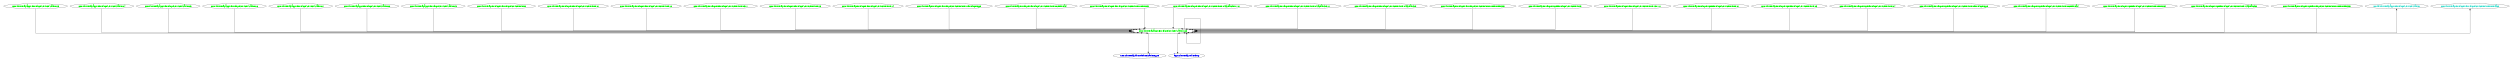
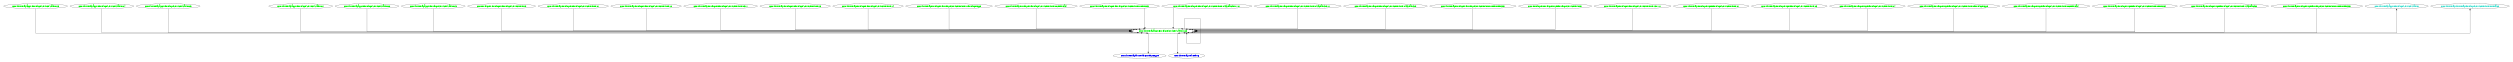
node "com.shutterfly.apps.EnvelopeServicesStation$6": removed
node "com.shutterfly.envelopes.EnvelopeServicesPrinter": label "com.shutterfly.envelopes.EnvelopeServicesPrinter" -> "com.envelopes.envelopes.EnvelopeServicesPrinter"
node "com.shutterfly.envelopes.XJetEnvelopeServicesPrinter": label "com.shutterfly.envelopes.XJetEnvelopeServicesPrinter" -> "com.envelopes.envelopes.XJetEnvelopeServicesPrinter"
node "model.shutterfly.apps.EnvelopeServicesStation": label "model.shutterfly.apps.EnvelopeServicesStation" -> "com.shutterfly.apps.EnvelopeServicesStation"
node "com.shutterfly.envelopes.EnvelopeServicesPrinterInterface": label "com.shutterfly.envelopes.EnvelopeServicesPrinterInterface" -> "com.shutterfly.shutterfly.EnvelopeServicesPrinterInterface"
node "com.shutterfly.db.model.LTStationType": label "com.shutterfly.db.model.LTStationType" -> "com.shutterfly.db.model.EnvelopeType"
node "apps.shutterfly.util.Debug": label "apps.shutterfly.util.Debug" -> "com.shutterfly.util.Debug"
